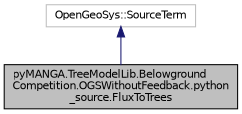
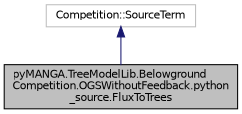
node "OpenGeoSys::SourceTerm": label "OpenGeoSys::SourceTerm" -> "Competition::SourceTerm"
